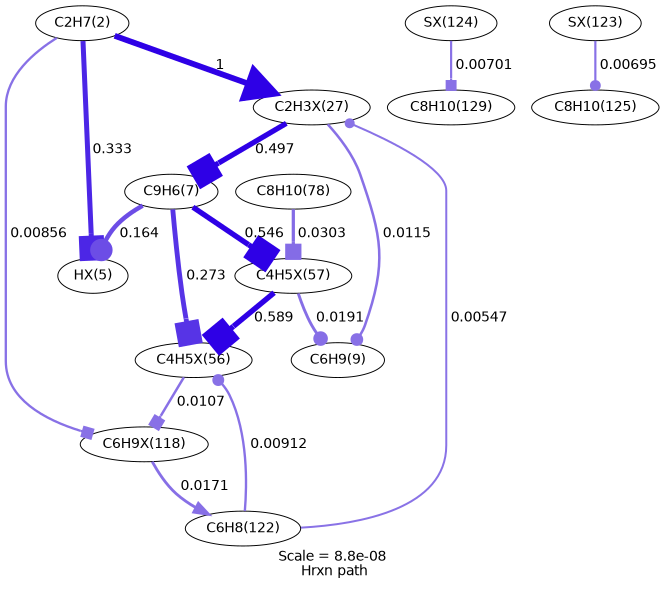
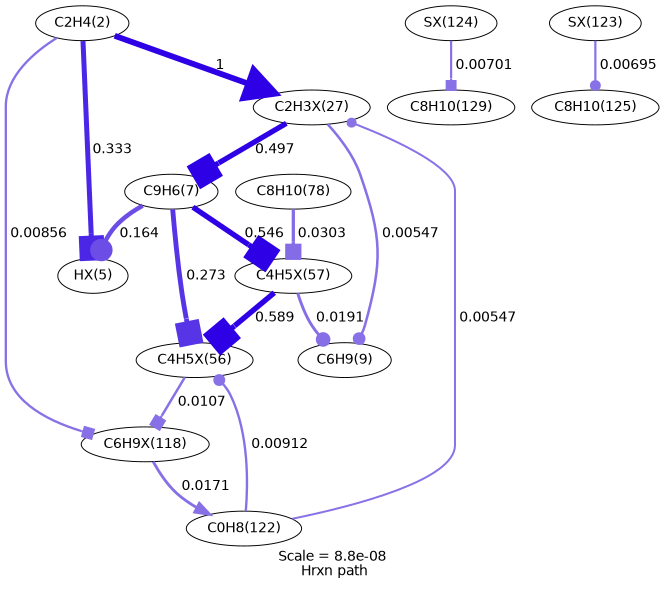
node "C2H7(2)": label "C2H7(2)" -> "C2H4(2)"
edge "C2H3X(27)" -> "C6H9(9)": label " 0.0115" -> " 0.00547"
node "C6H8(122)": label "C6H8(122)" -> "C0H8(122)"
